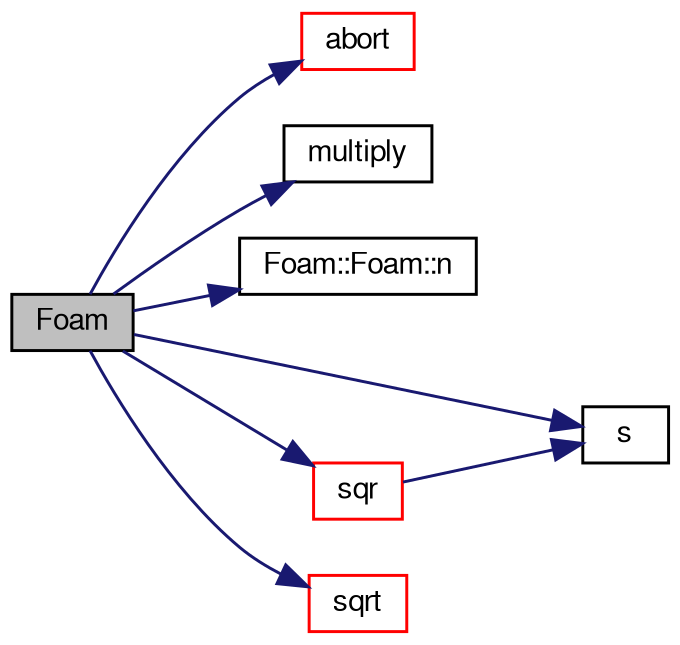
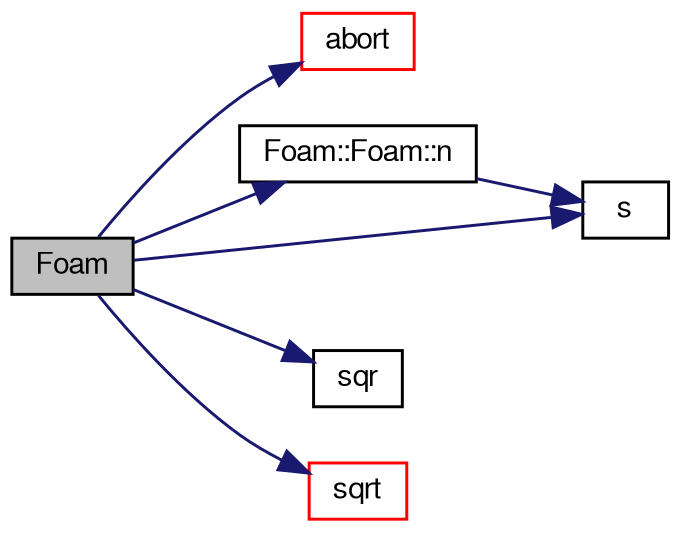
node "multiply": removed
edge "sqr" -> "s": now "Foam::Foam::n" -> "s"
node "sqr": color red -> black
